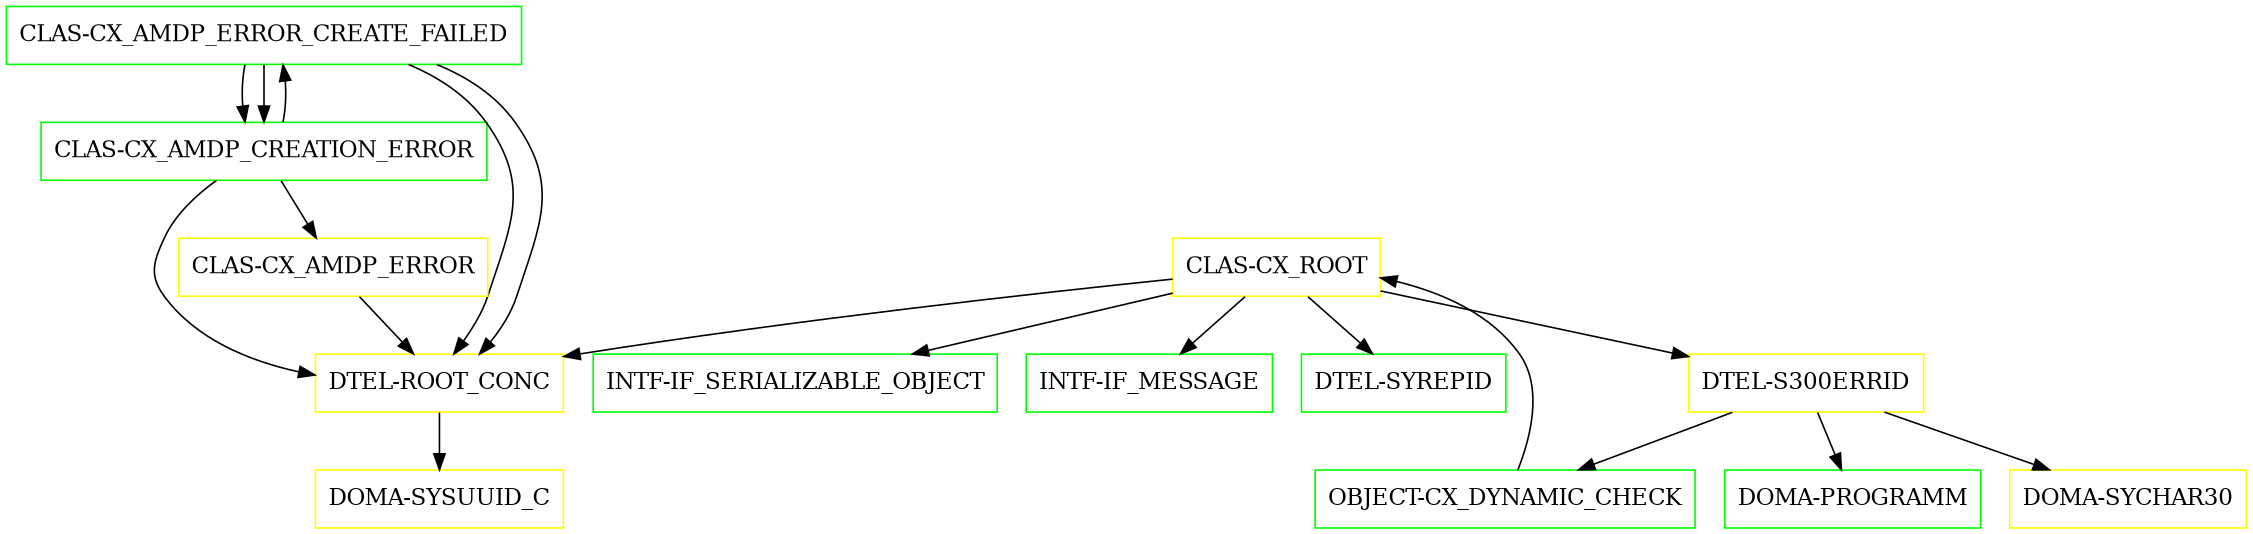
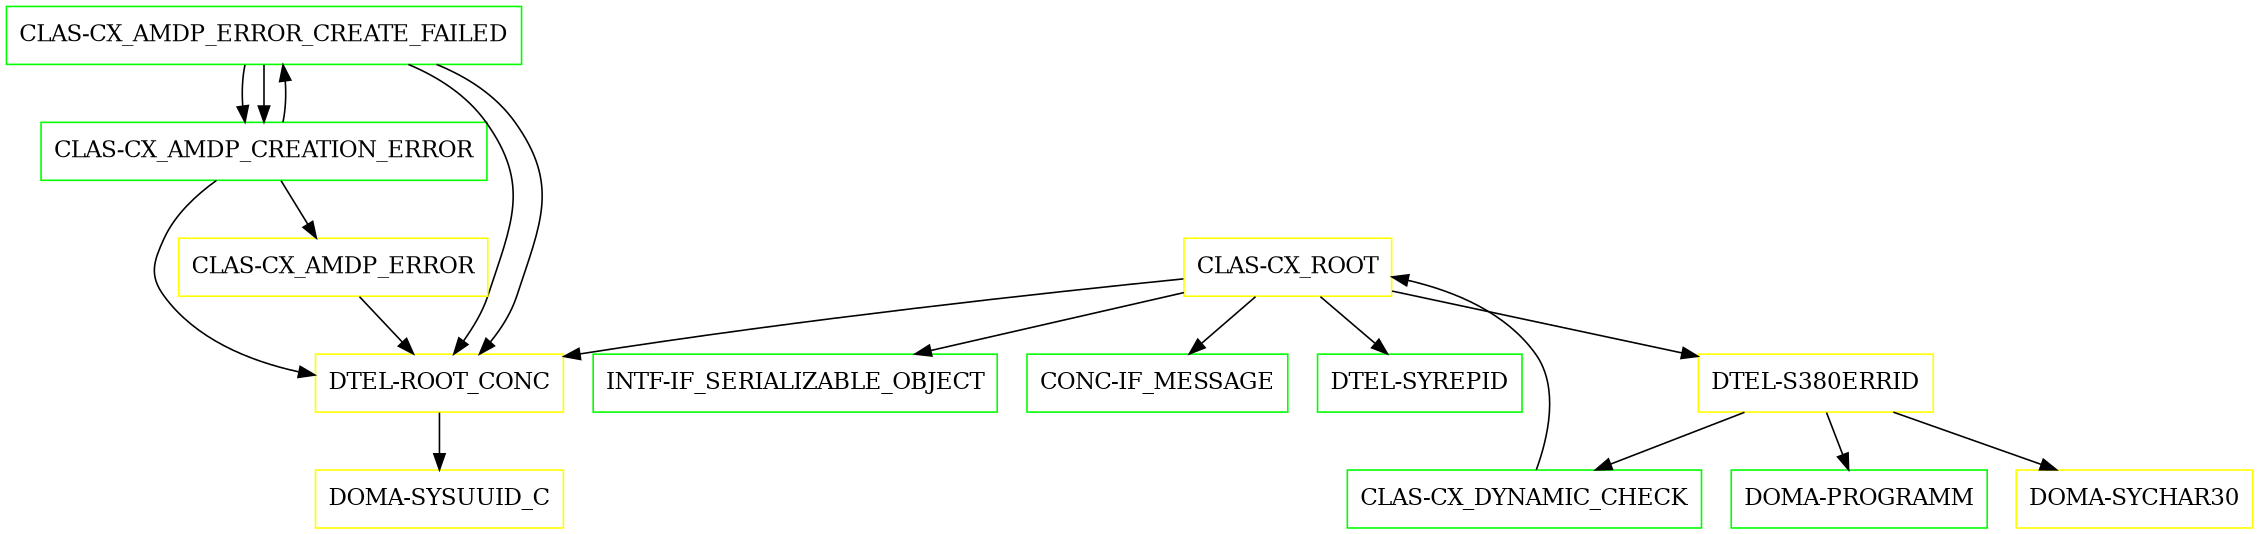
node "INTF-IF_MESSAGE": label "INTF-IF_MESSAGE" -> "CONC-IF_MESSAGE"
node "DTEL-S300ERRID": label "DTEL-S300ERRID" -> "DTEL-S380ERRID"
node "OBJECT-CX_DYNAMIC_CHECK": label "OBJECT-CX_DYNAMIC_CHECK" -> "CLAS-CX_DYNAMIC_CHECK"
